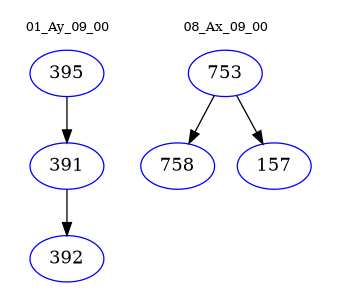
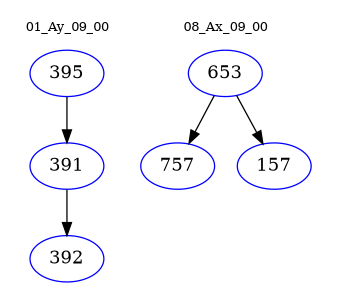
node "753": label "753" -> "653"
node "758": label "758" -> "757"
